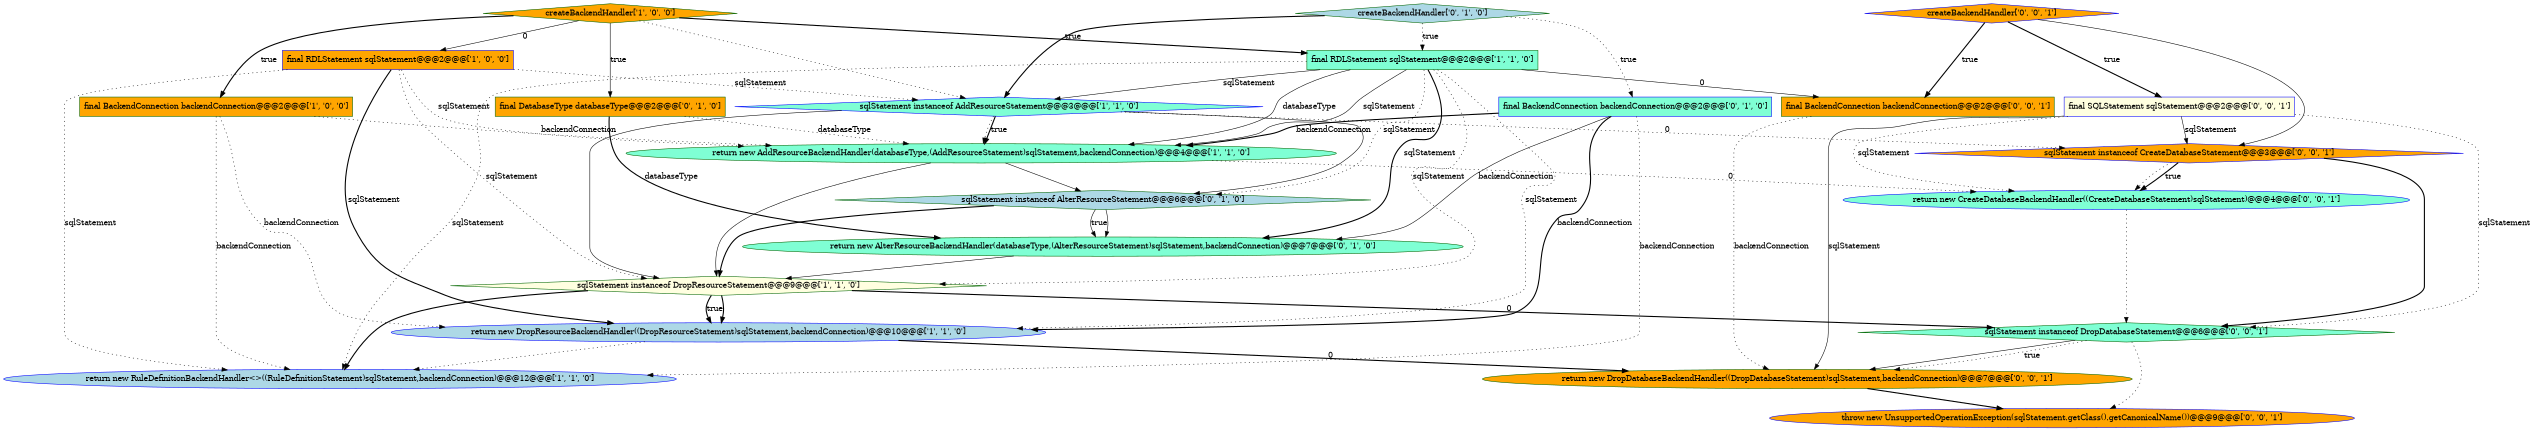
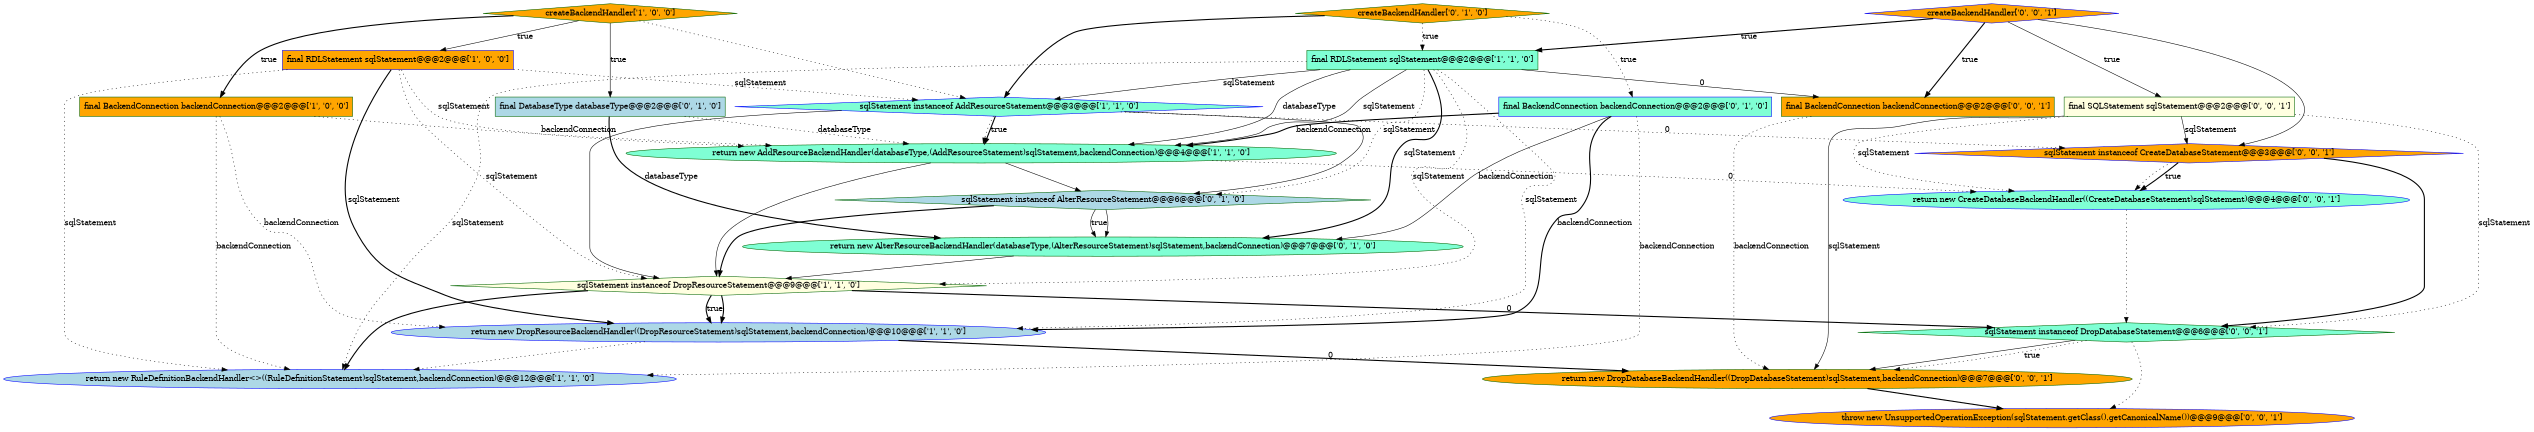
node "createBackendHandler['0', '1', '0']": fillcolor lightblue -> orange
edge "createBackendHandler['1', '0', '0']" -> "final RDLStatement sqlStatement@@@2@@@['1', '1', '0']": now "createBackendHandler['0', '0', '1']" -> "final RDLStatement sqlStatement@@@2@@@['1', '1', '0']"
edge "createBackendHandler['1', '0', '0']" -> "final RDLStatement sqlStatement@@@2@@@['1', '0', '0']": label "0" -> "true"
edge "createBackendHandler['0', '0', '1']" -> "final SQLStatement sqlStatement@@@2@@@['0', '0', '1']": style bold -> solid
node "final DatabaseType databaseType@@@2@@@['0', '1', '0']": fillcolor orange -> lightblue
node "final SQLStatement sqlStatement@@@2@@@['0', '0', '1']": color blue -> darkgreen
